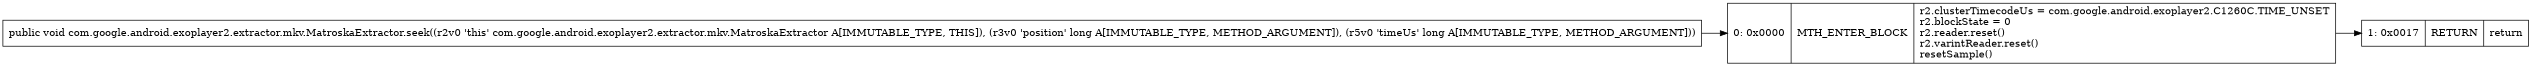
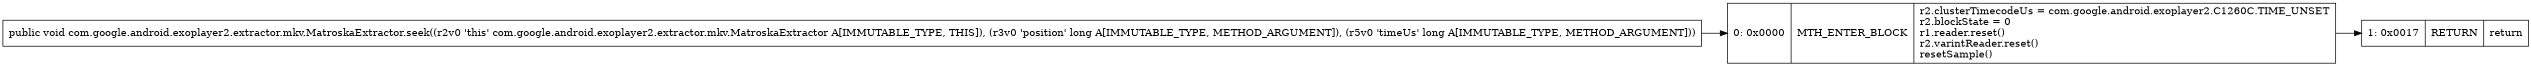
node "0: 0x0000": text "r2.reader.reset()" -> "r1.reader.reset()"
